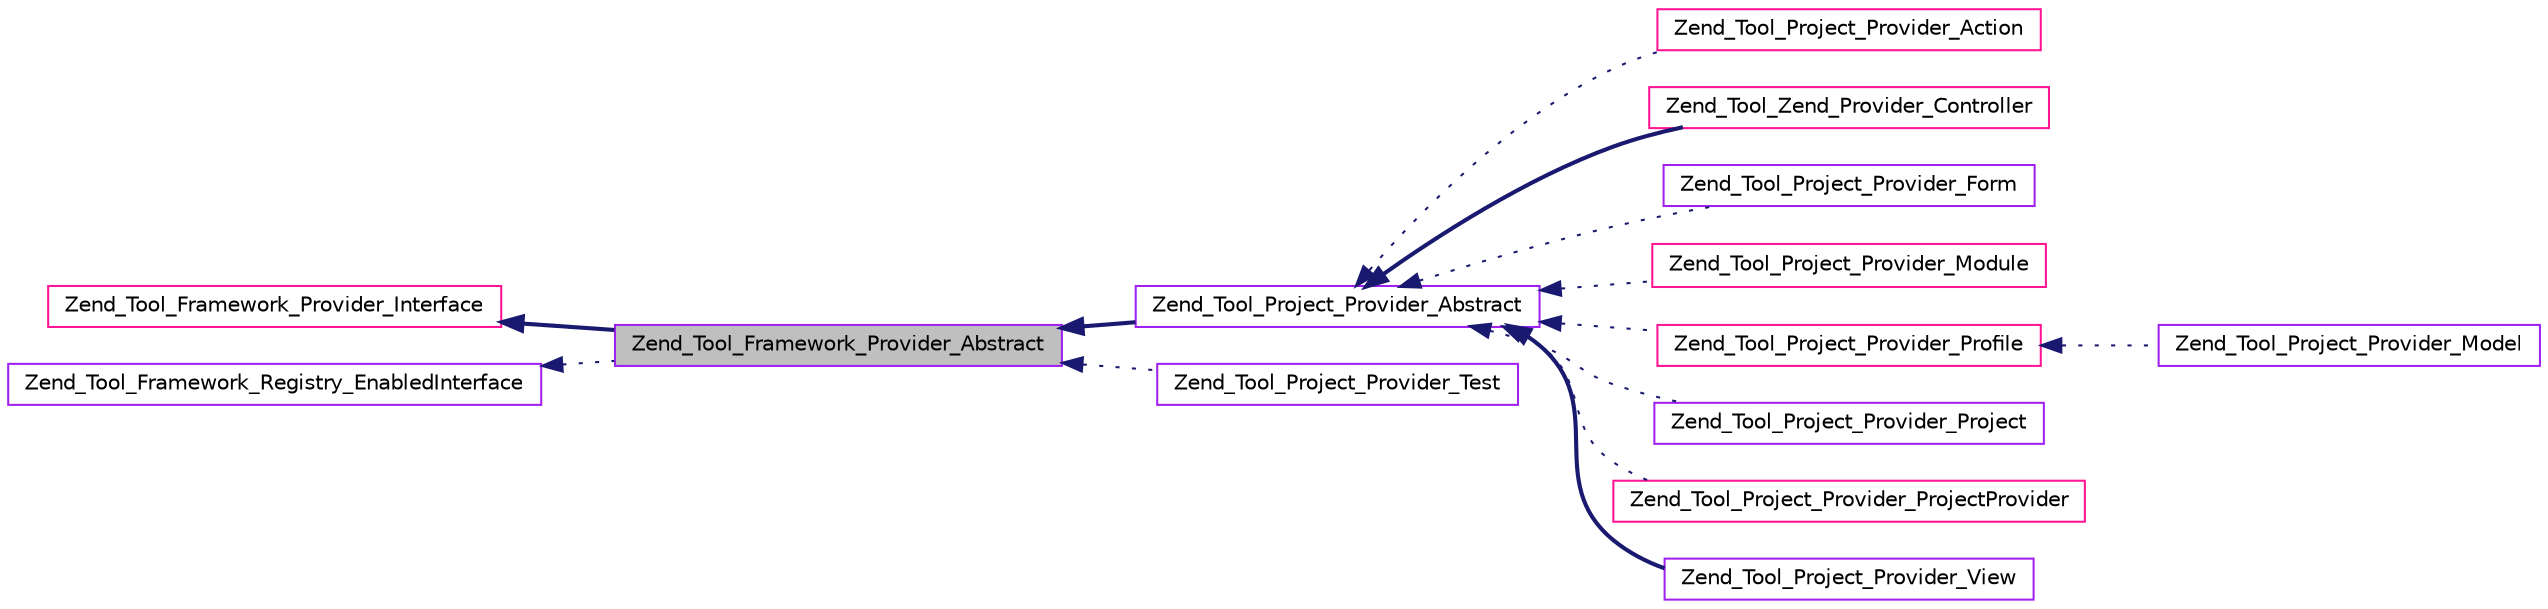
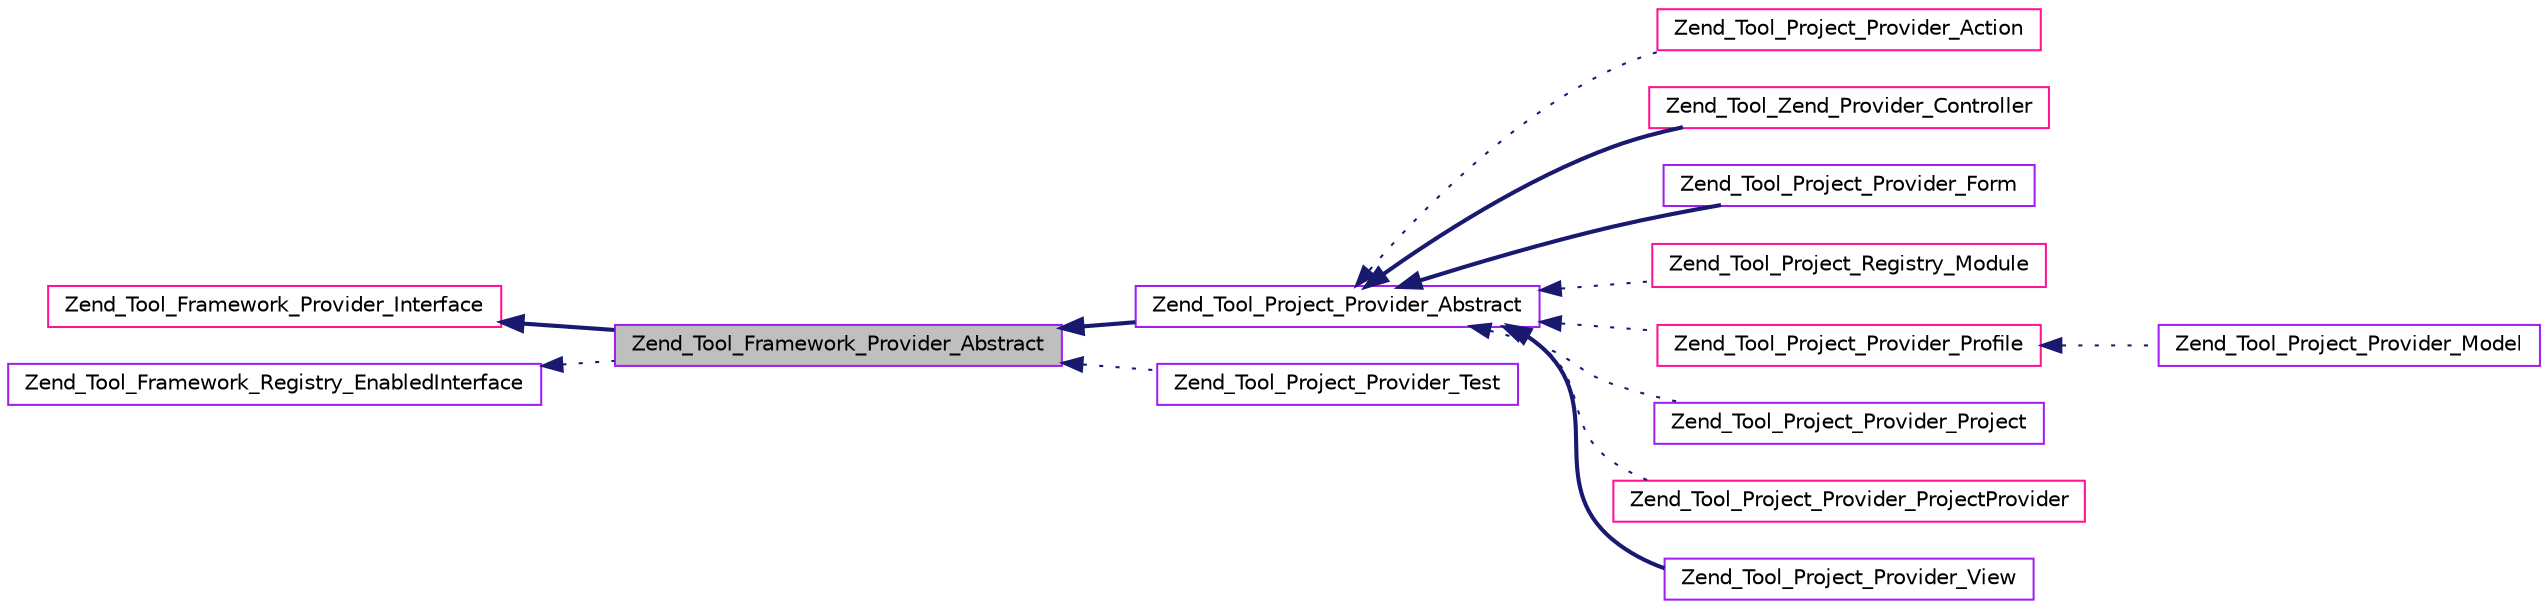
edge "Zend_Tool_Project_Provider_Form" -> "Zend_Tool_Project_Provider_Abstract": style dotted -> bold
node "Zend_Tool_Project_Provider_Module": label "Zend_Tool_Project_Provider_Module" -> "Zend_Tool_Project_Registry_Module"
